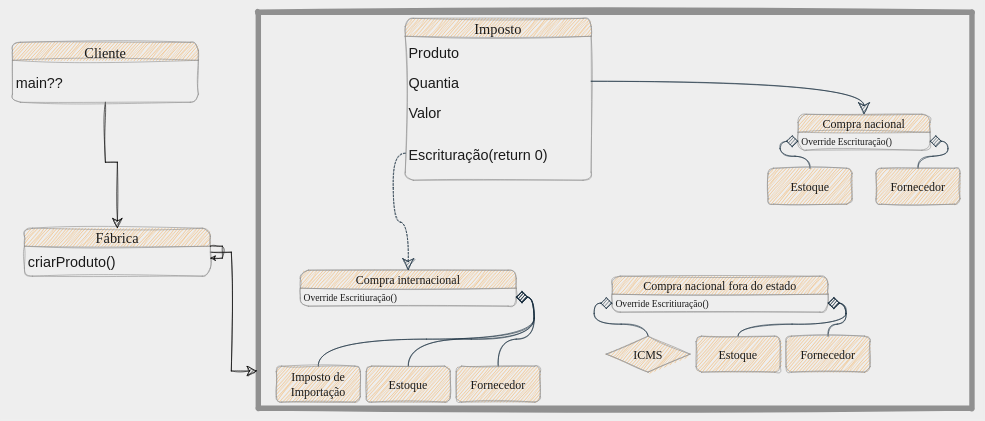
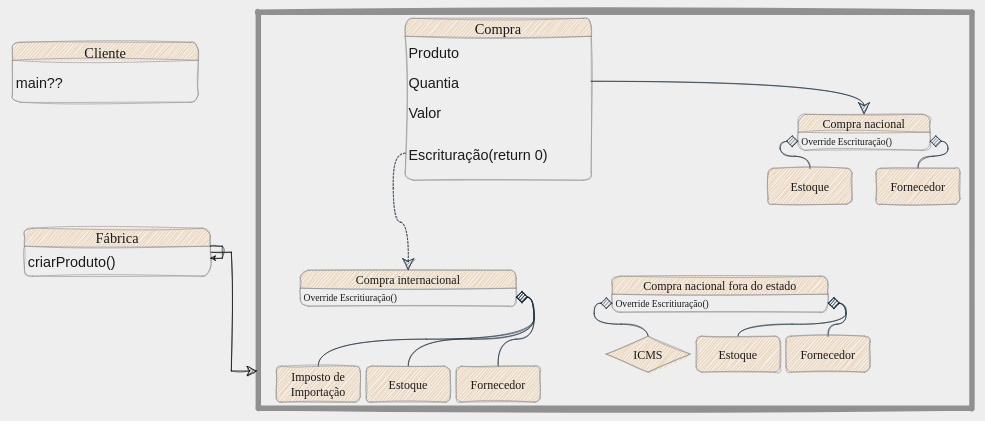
node "Imposto": label "Imposto" -> "Compra"
edge "Cliente" -> "Fábrica": removed
